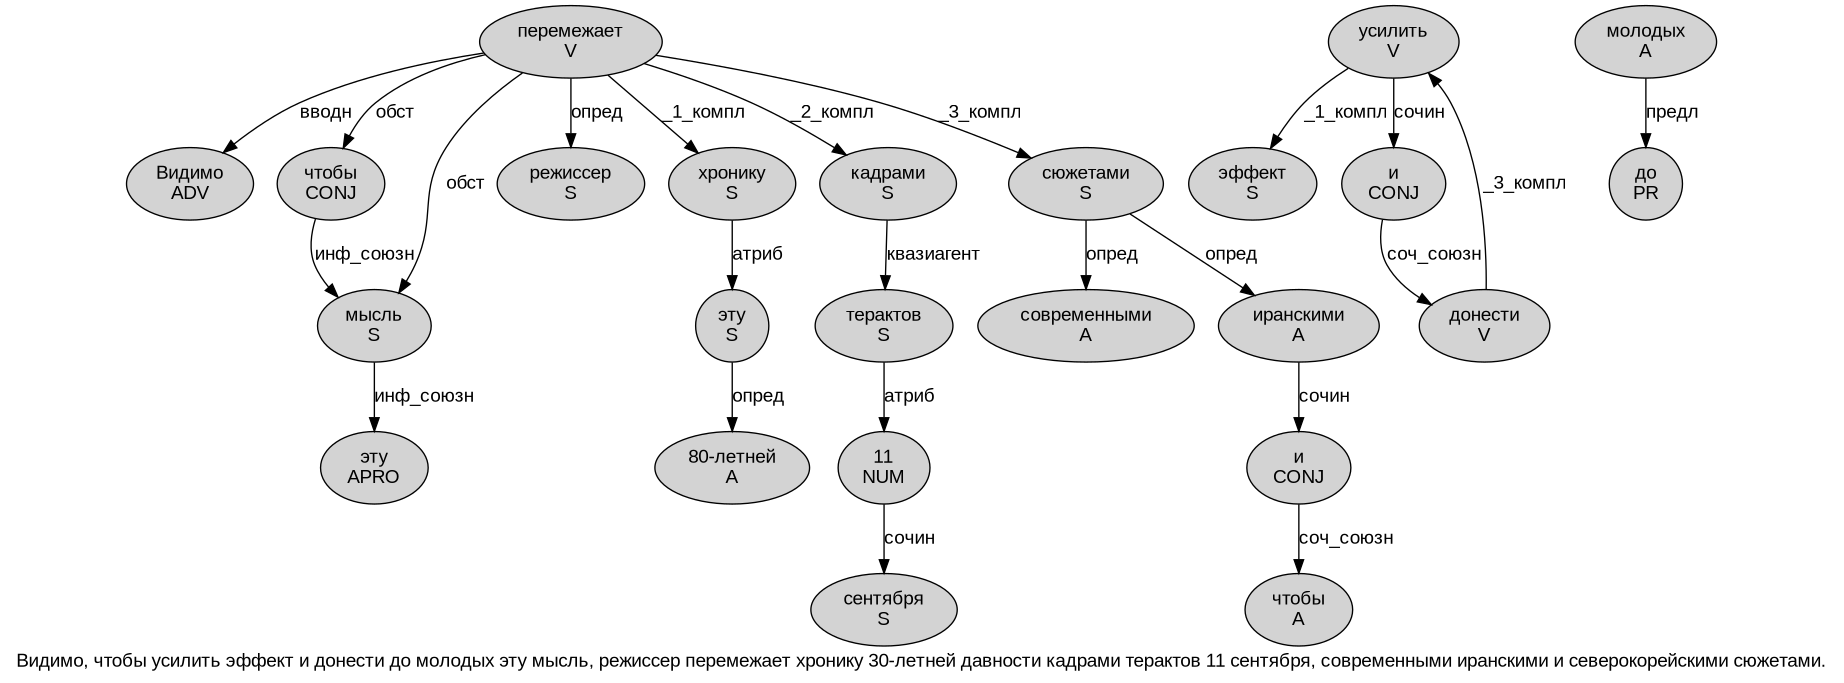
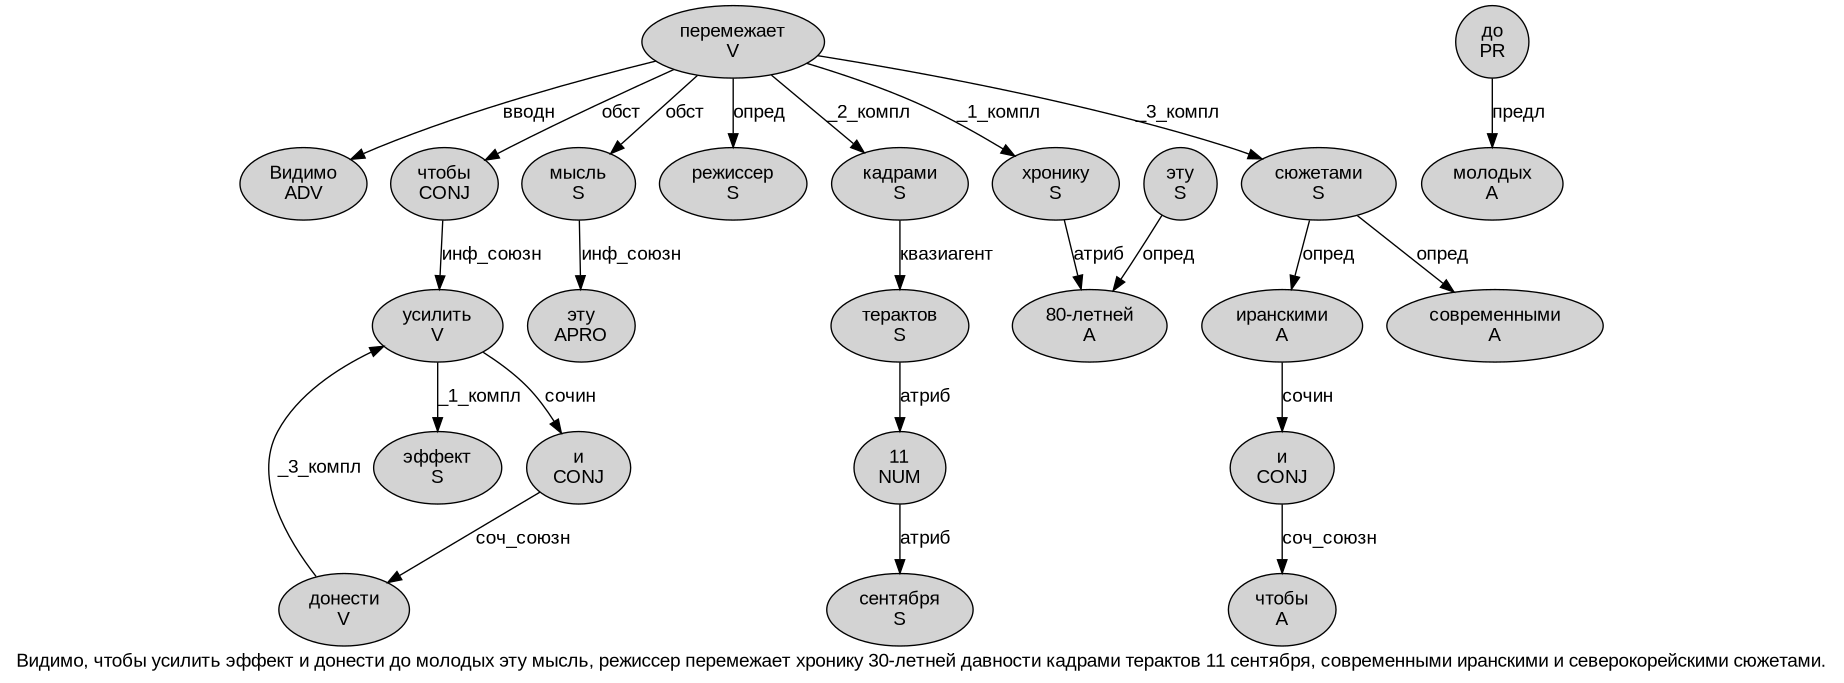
edge "молодых A" -> "до PR": reversed
edge "хронику S" -> "эту S": now "хронику S" -> "80-летней A"
edge "чтобы CONJ" -> "мысль S": now "чтобы CONJ" -> "усилить V"
edge "11 NUM" -> "сентября S": label "сочин" -> "атриб"
